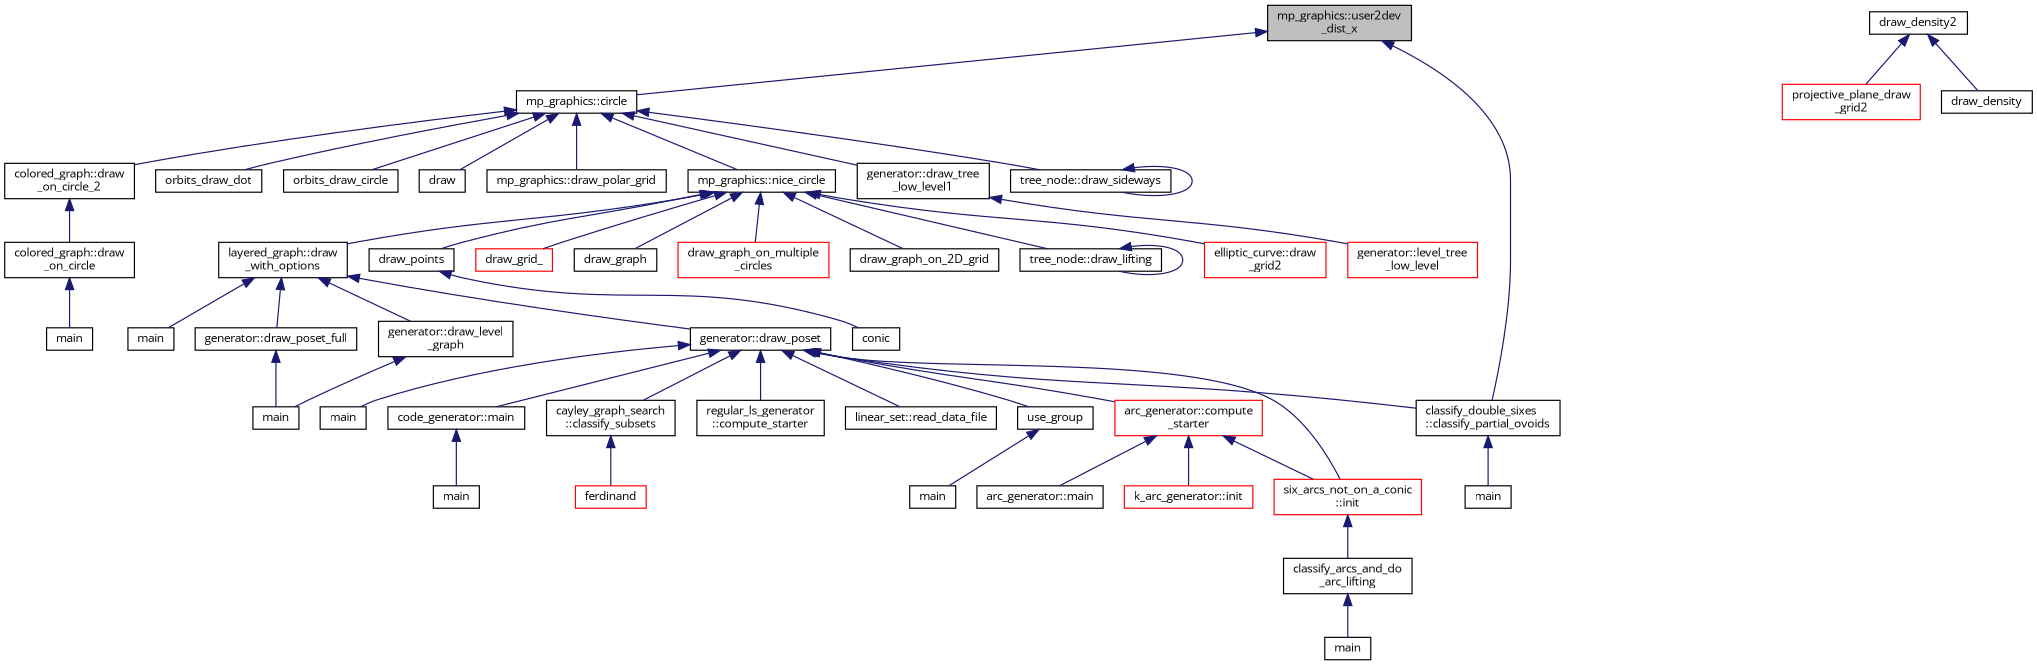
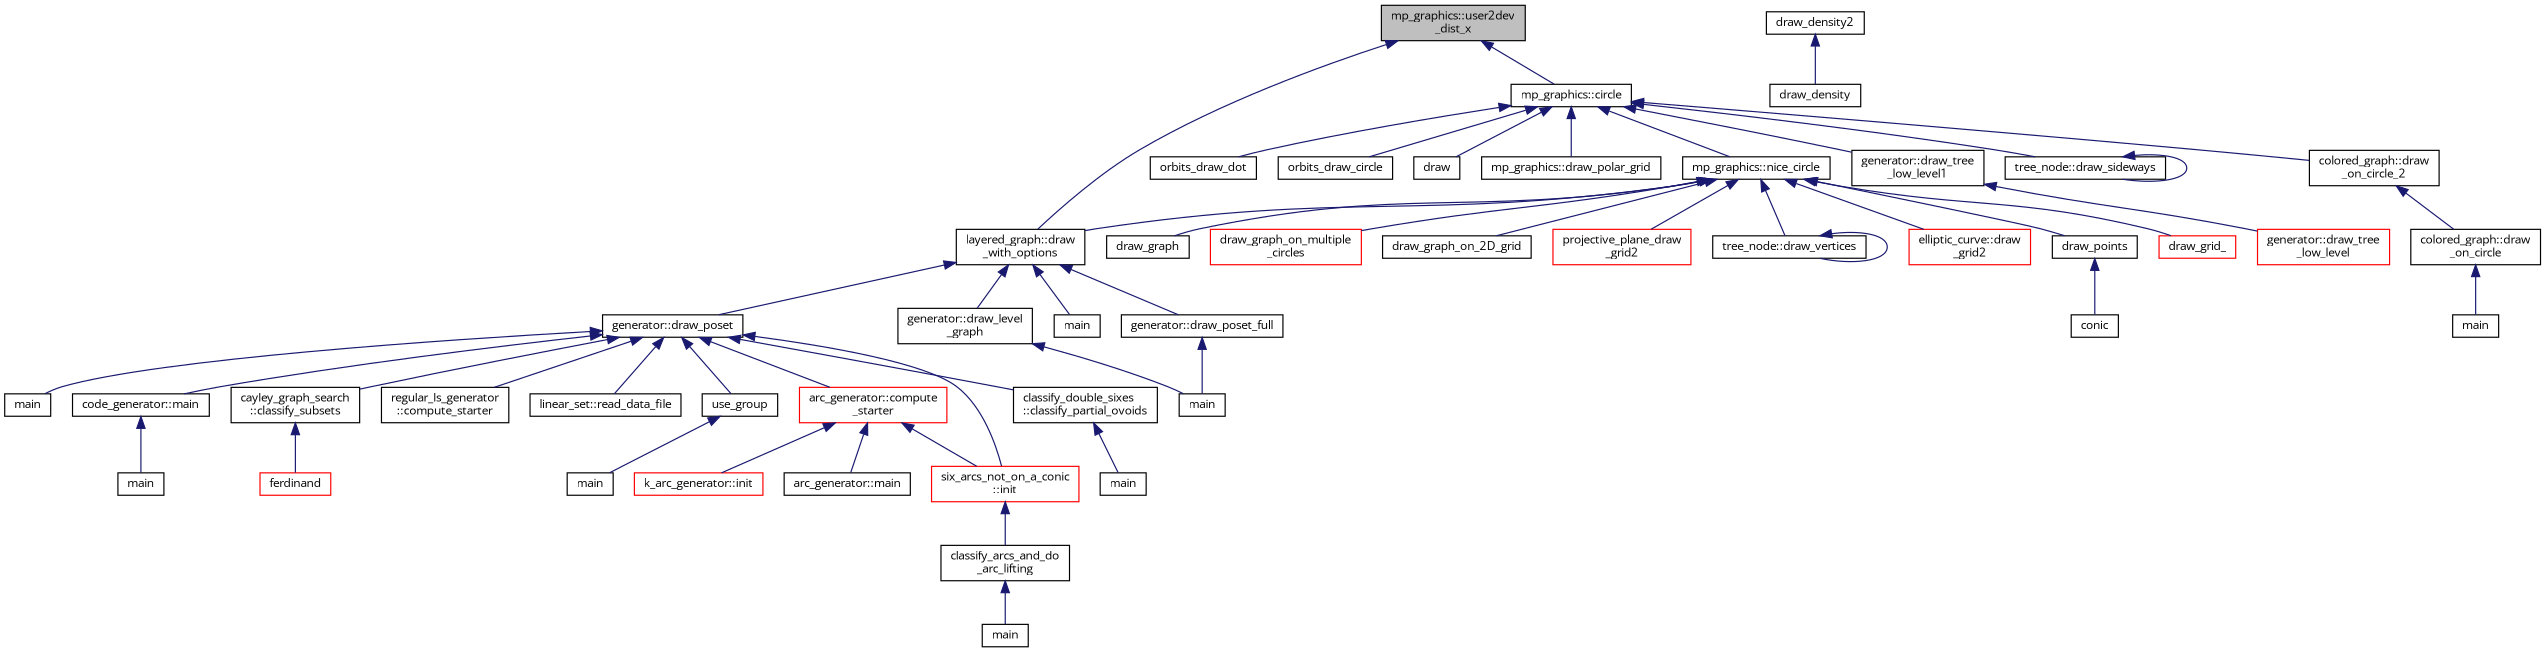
edge "projective_plane_draw _grid2" -> "draw_density2": now "projective_plane_draw _grid2" -> "mp_graphics::nice_circle"
edge "classify_double_sixes ::classify_partial_ovoids" -> "mp_graphics::user2dev _dist_x": now "layered_graph::draw _with_options" -> "mp_graphics::user2dev _dist_x"
node "tree_node::draw_lifting": label "tree_node::draw_lifting" -> "tree_node::draw_vertices"
node "generator::level_tree _low_level": label "generator::level_tree _low_level" -> "generator::draw_tree _low_level"
